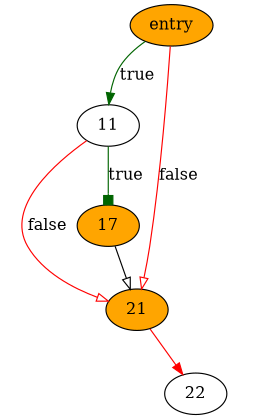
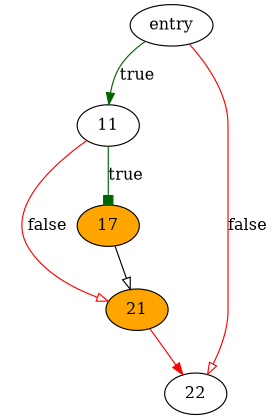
node "entry": fillcolor orange -> white
edge "entry" -> "21": now "entry" -> "22"
